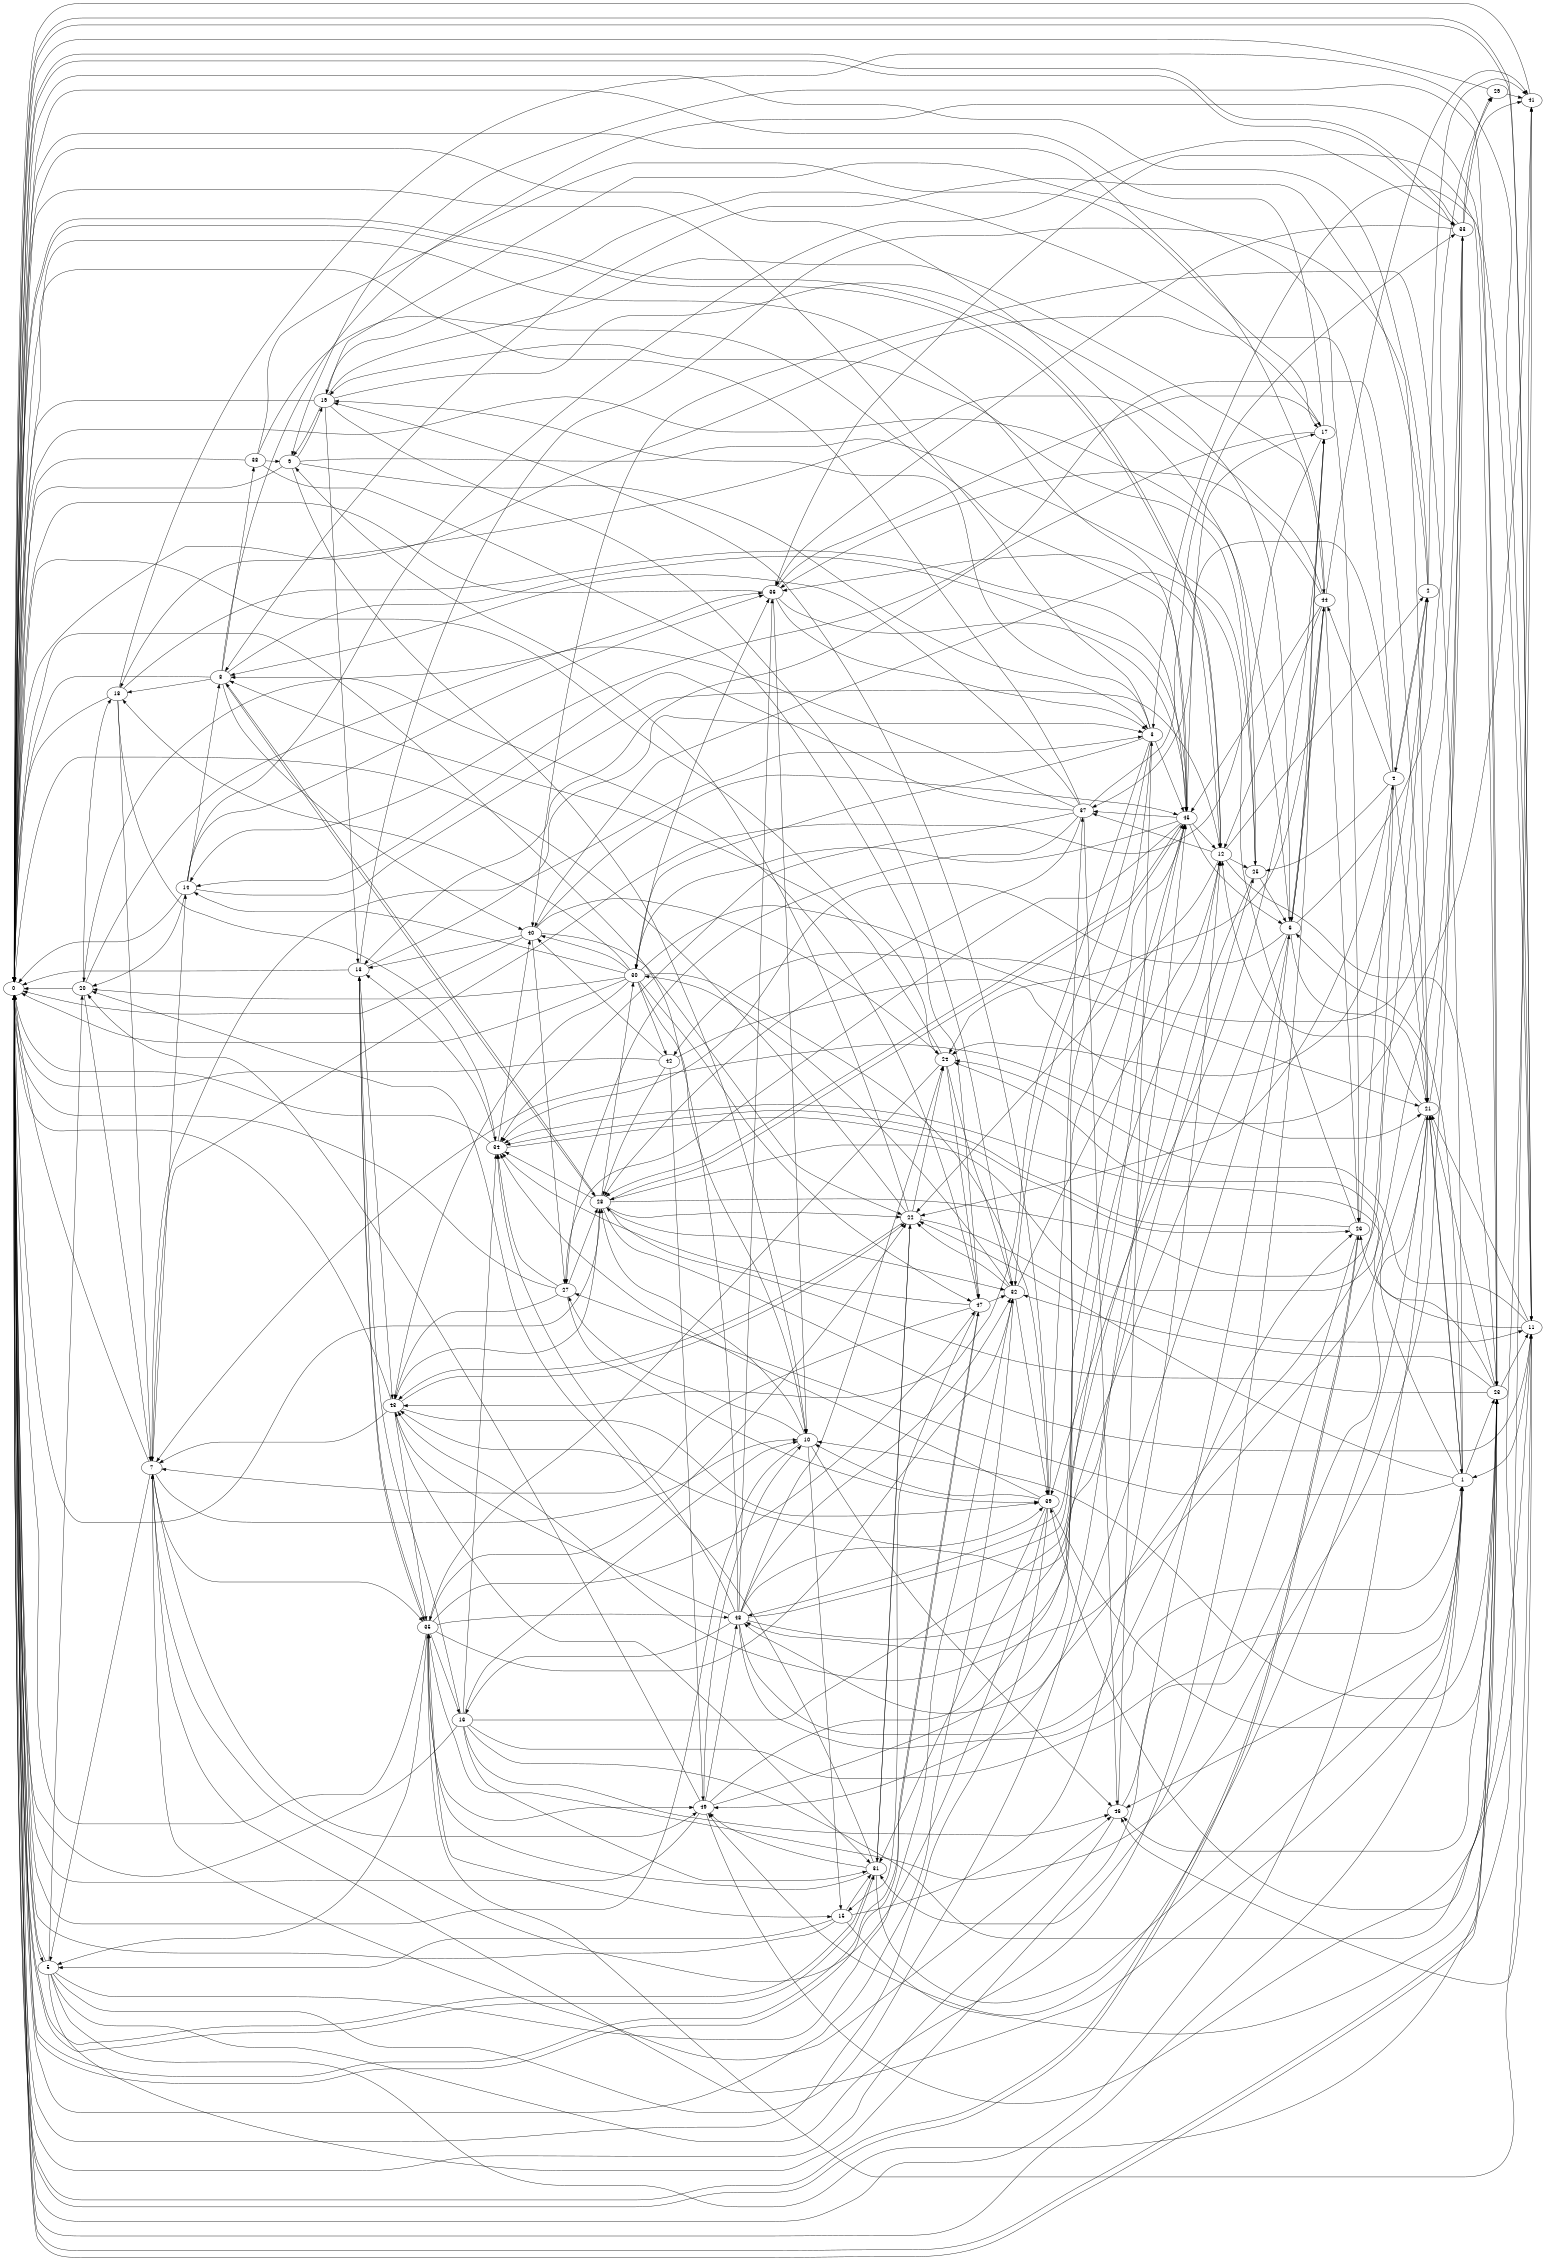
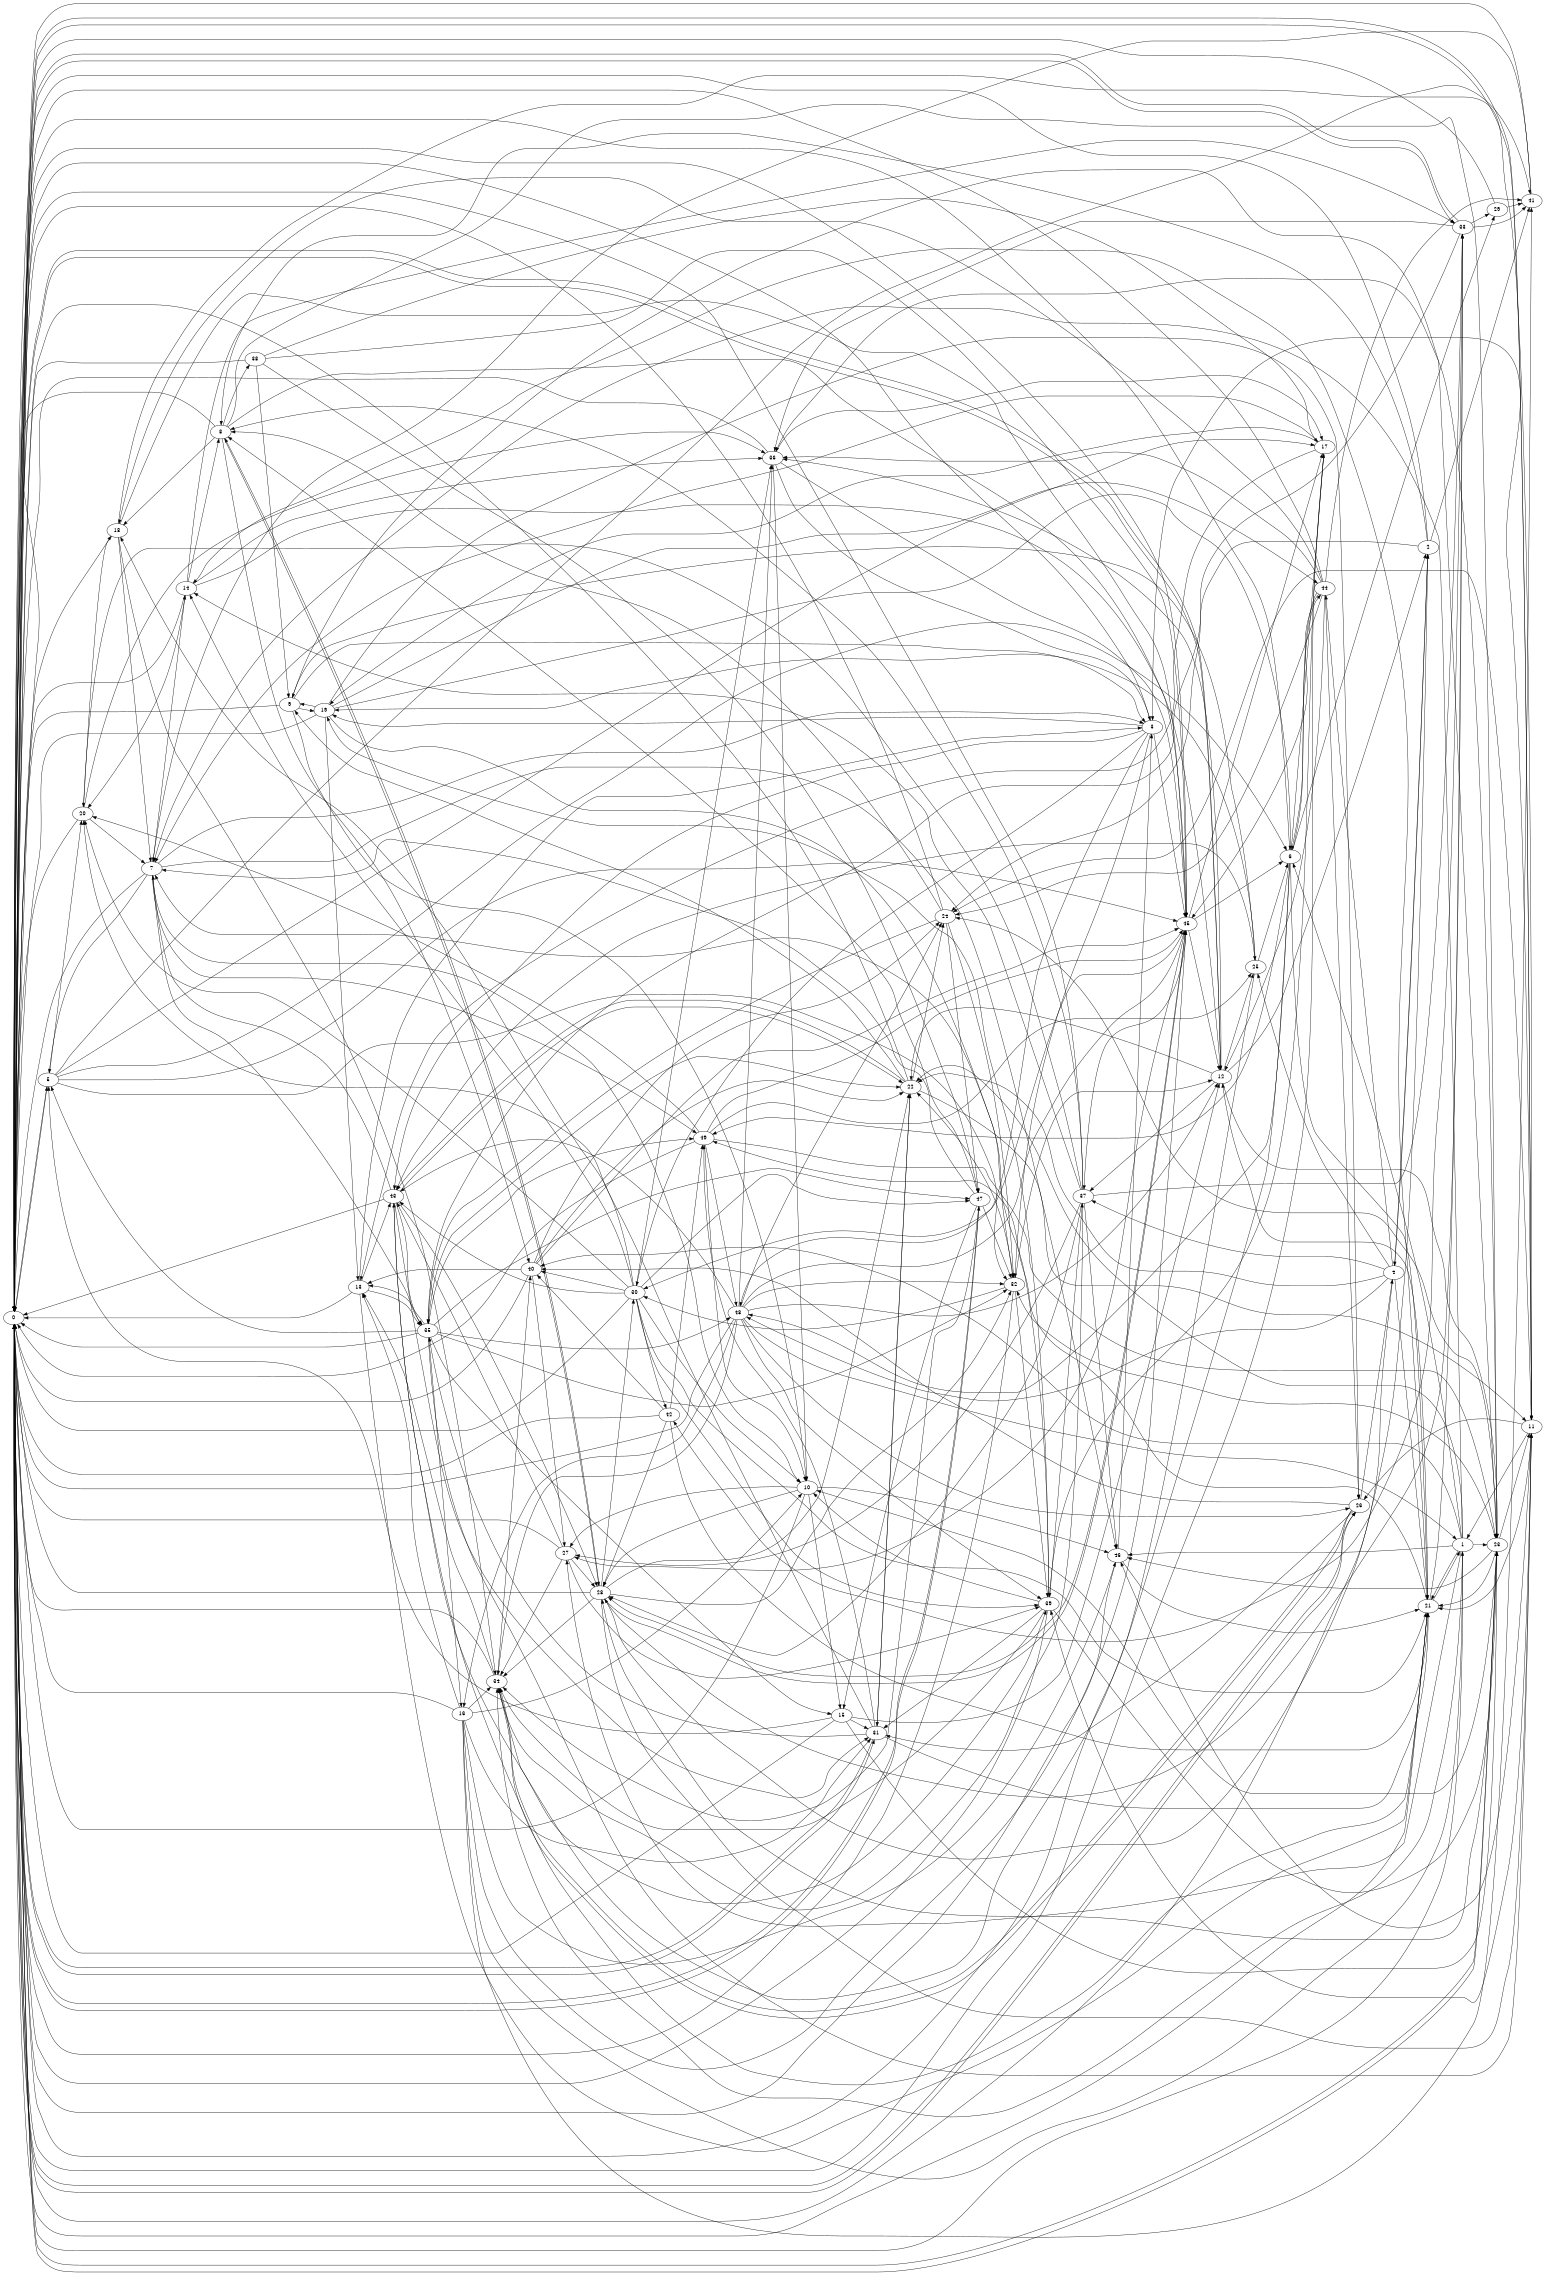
edge "31" -> "1": now "31" -> "21"
